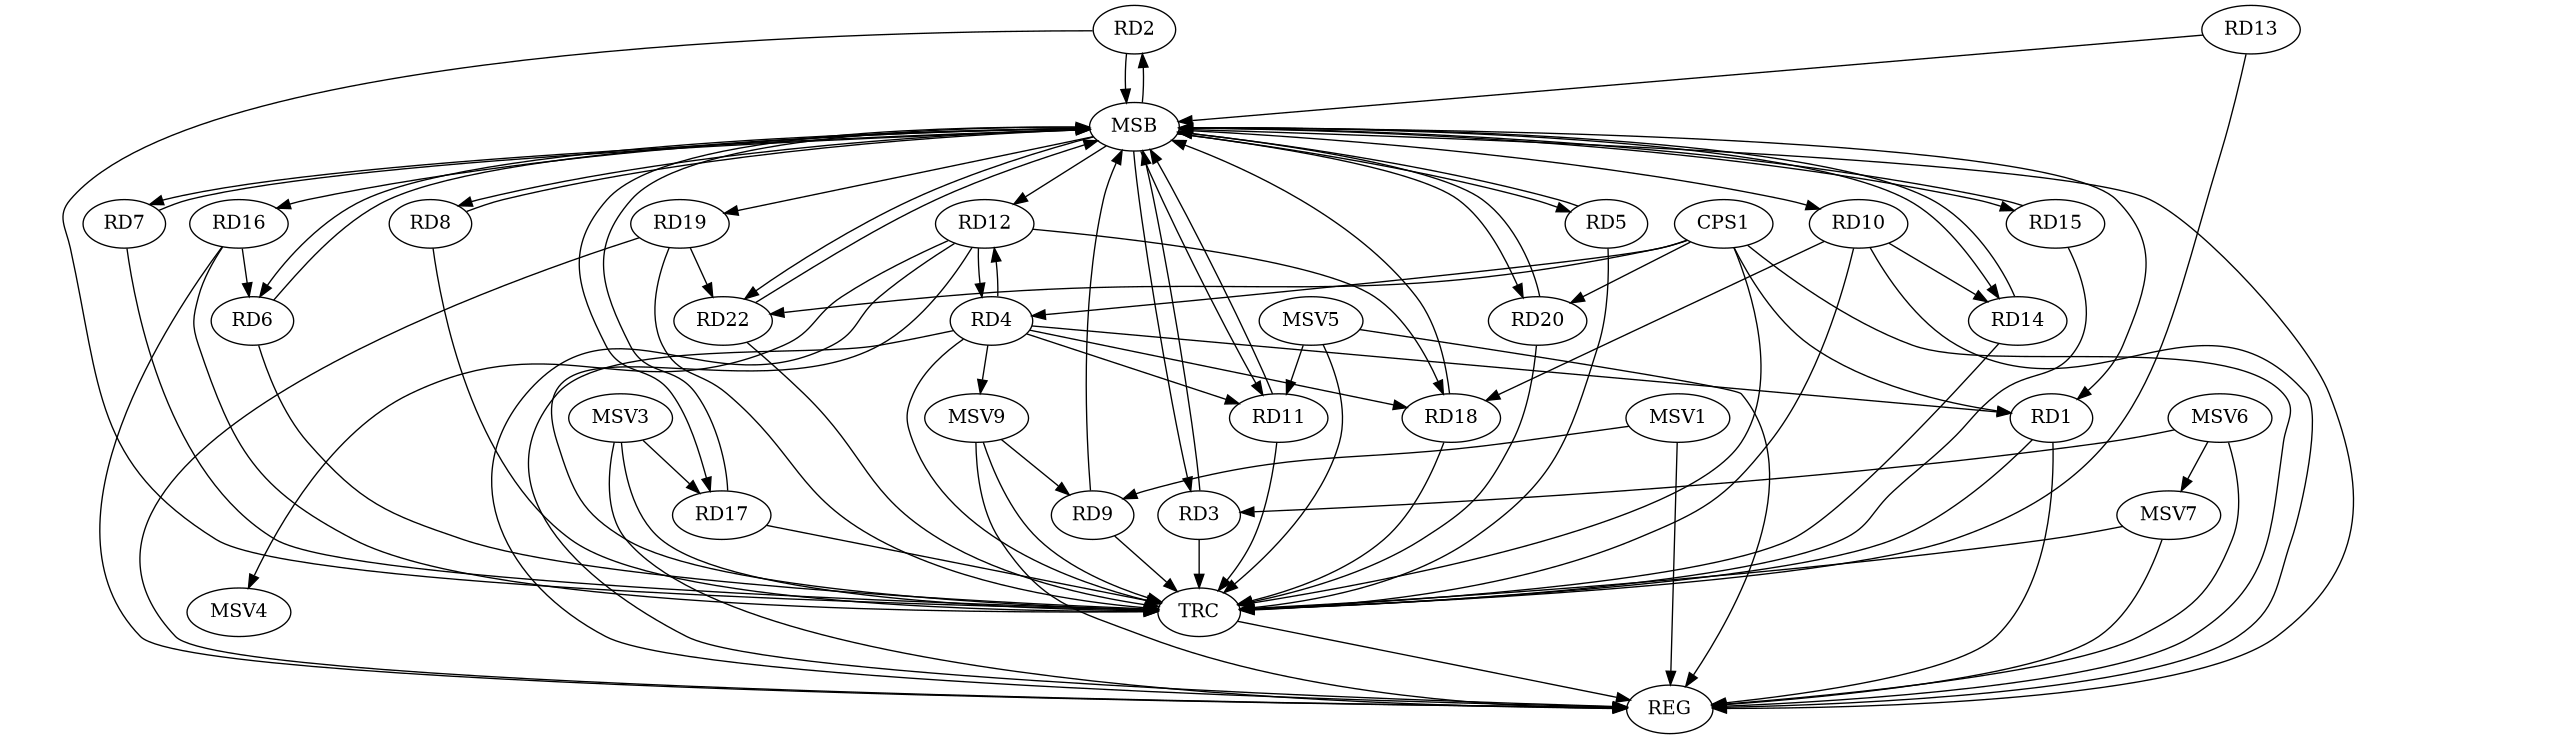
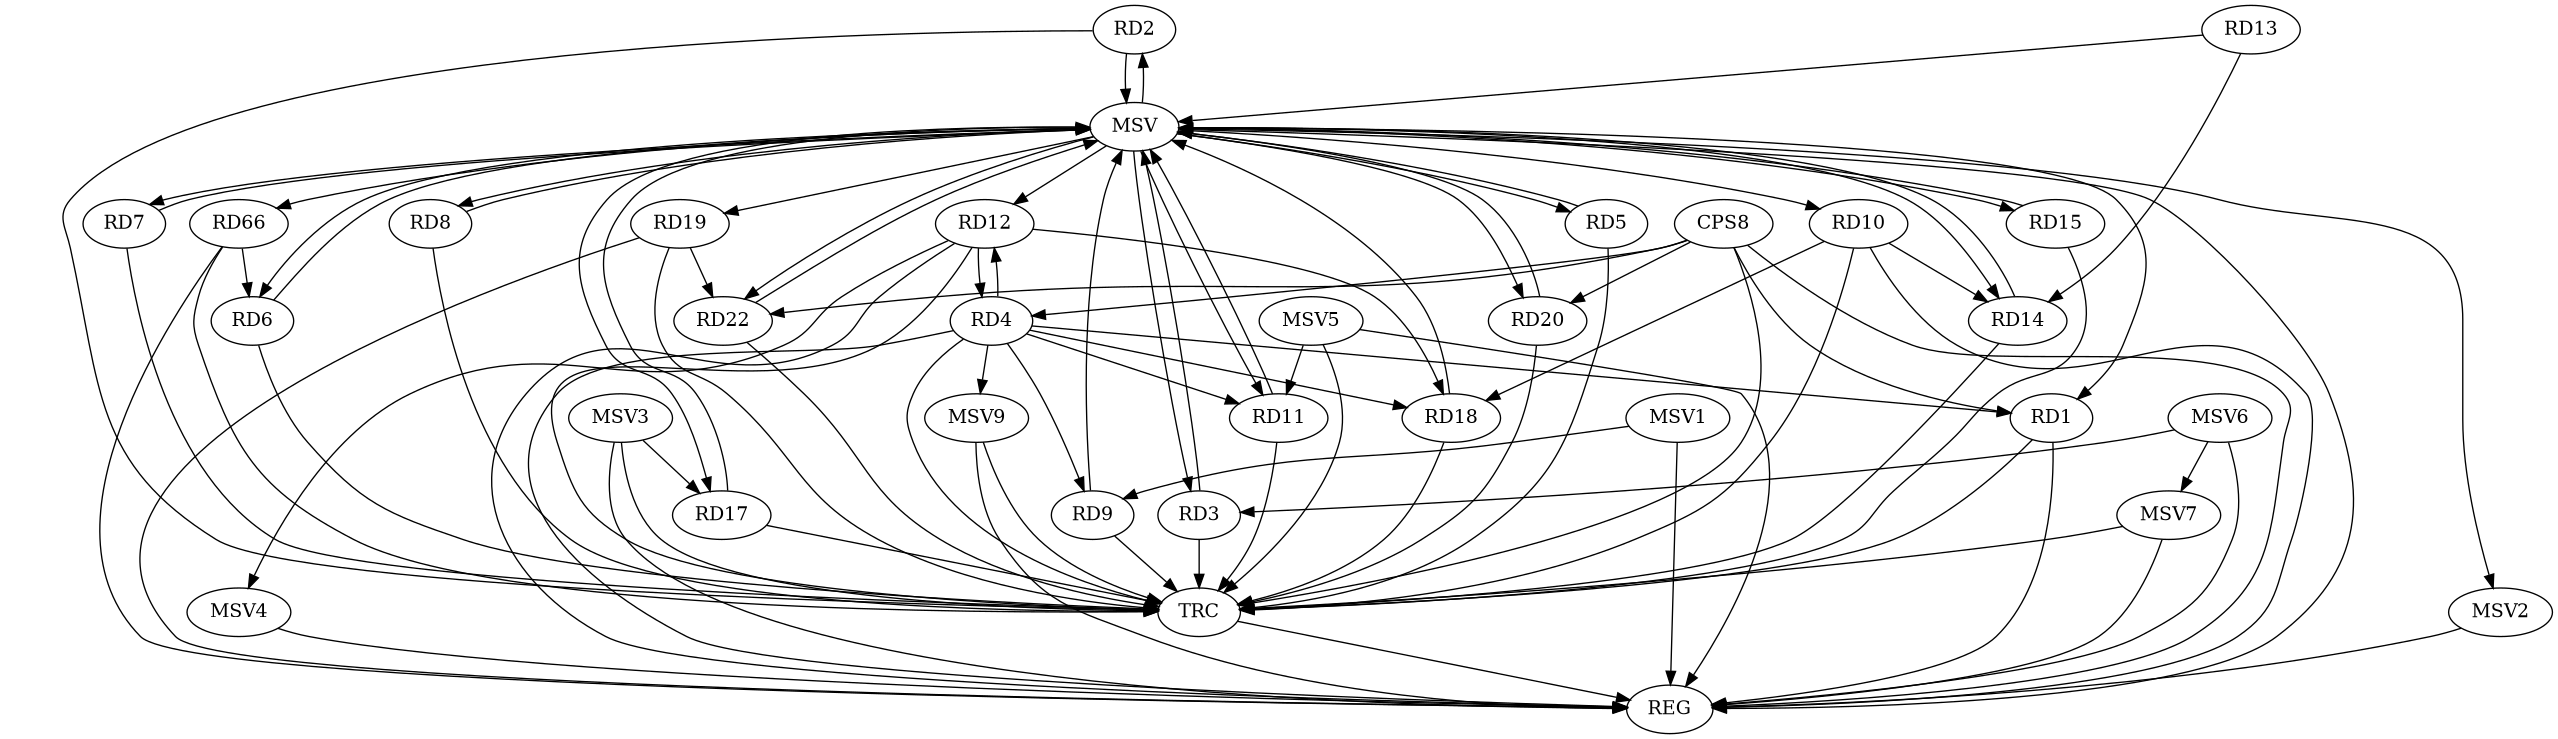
node "MSB": label "MSB" -> "MSV"
node "RD16": label "RD16" -> "RD66"
node "CPS1": label "CPS1" -> "CPS8"
edge "MSV9" -> "RD9": now "RD4" -> "RD9"
edge "RD13" -> "TRC": now "RD13" -> "RD14"
node "MSV2": added
edge "MSV4" -> "REG": added
